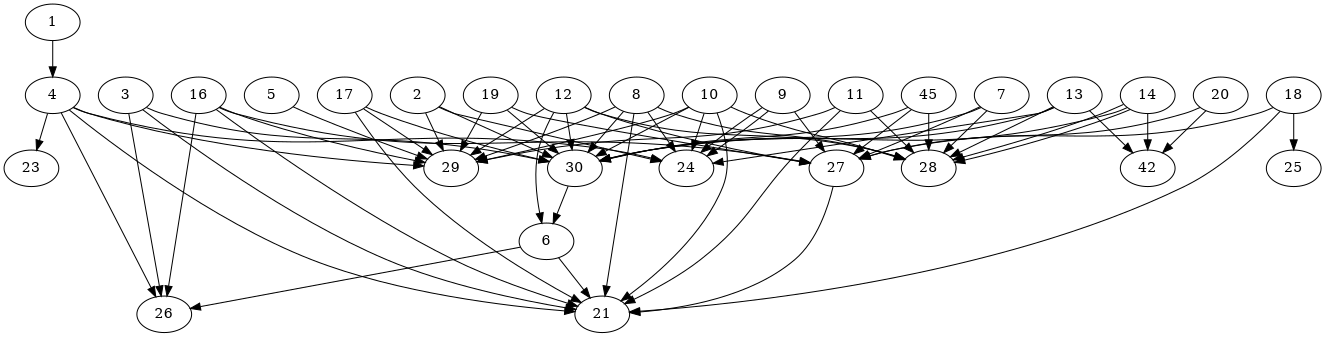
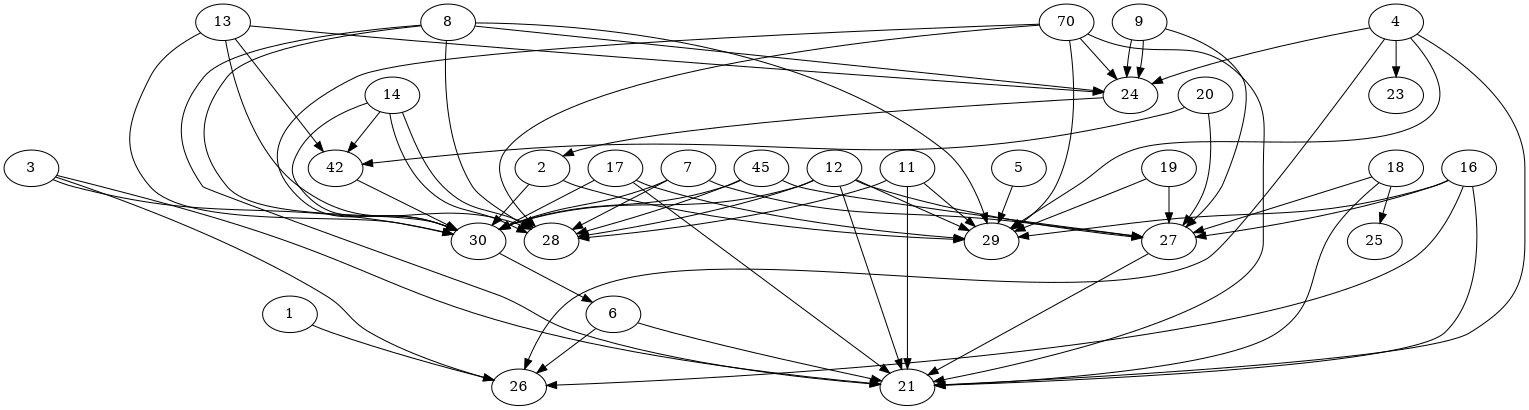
edge "1" -> "4": now "1" -> "26"
node "10": label "10" -> "70"
edge "2" -> "24": reversed
edge "19" -> "30": now "42" -> "30"
edge "12" -> "6": now "12" -> "21"
